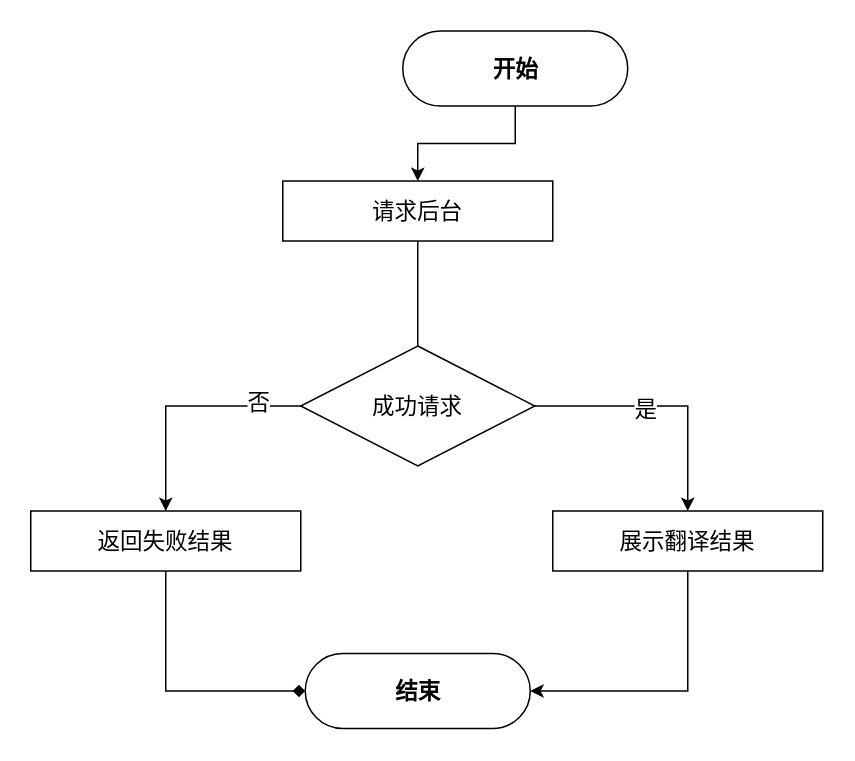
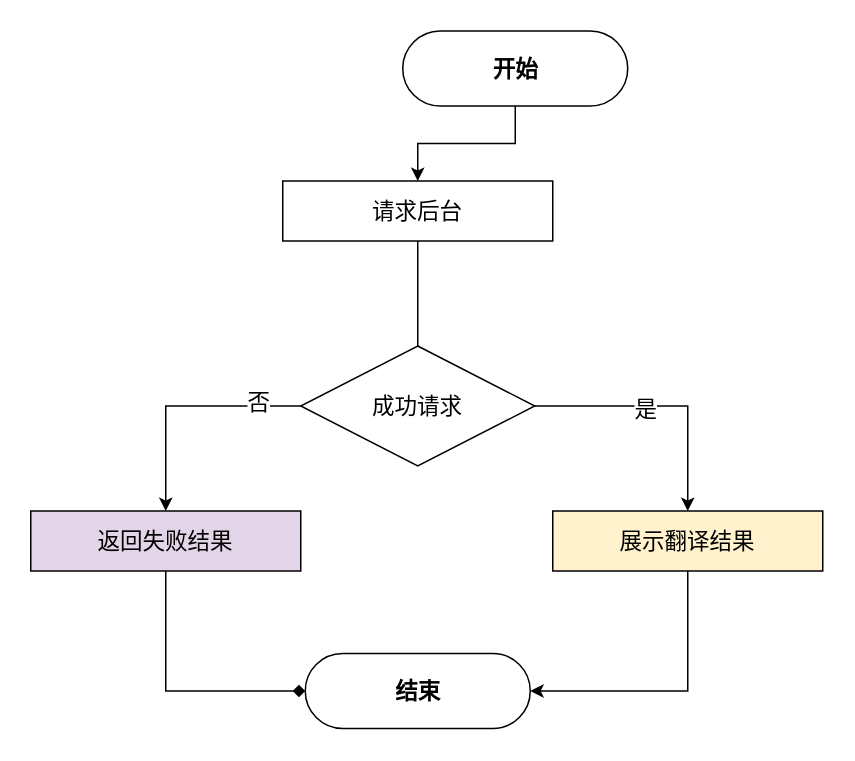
node "返回失败结果": fillcolor #ffffff -> #e1d5e7
node "展示翻译结果": fillcolor #ffffff -> #fff2cc
